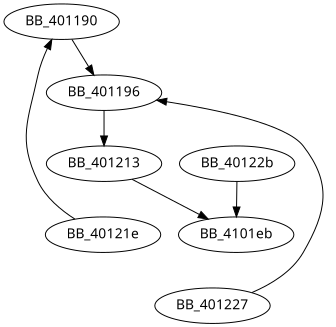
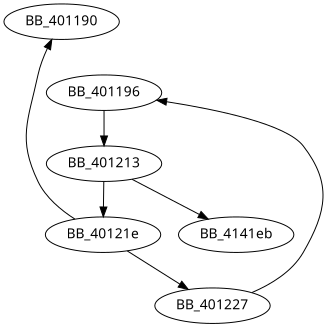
edge "BB_401190" -> "BB_401196": removed
node "BB_40122b": removed
edge "BB_401213" -> "BB_40121e": added
node "BB_4101eb": label "BB_4101eb" -> "BB_4141eb"
edge "BB_40121e" -> "BB_401227": added
